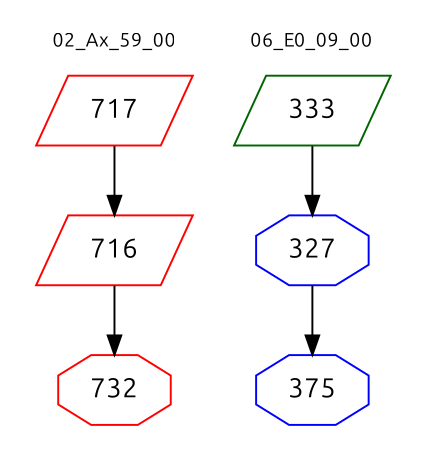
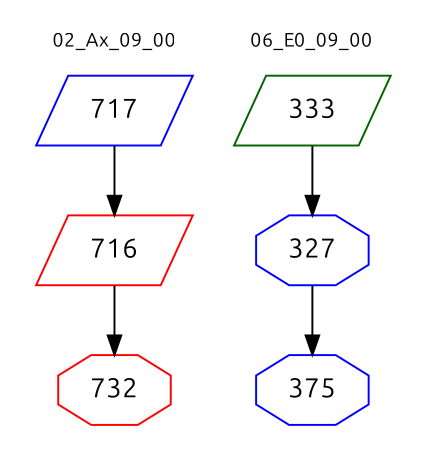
cluster "02_Ax_59_00": label "02_Ax_59_00" -> "02_Ax_09_00"
node "717": color red -> blue
